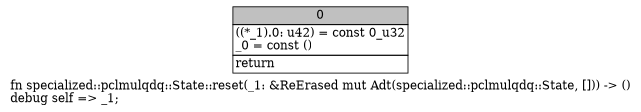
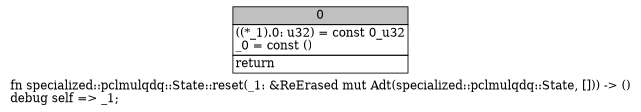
node "0": text "((*_1).0: u42) = const 0_u32" -> "((*_1).0: u32) = const 0_u32"
